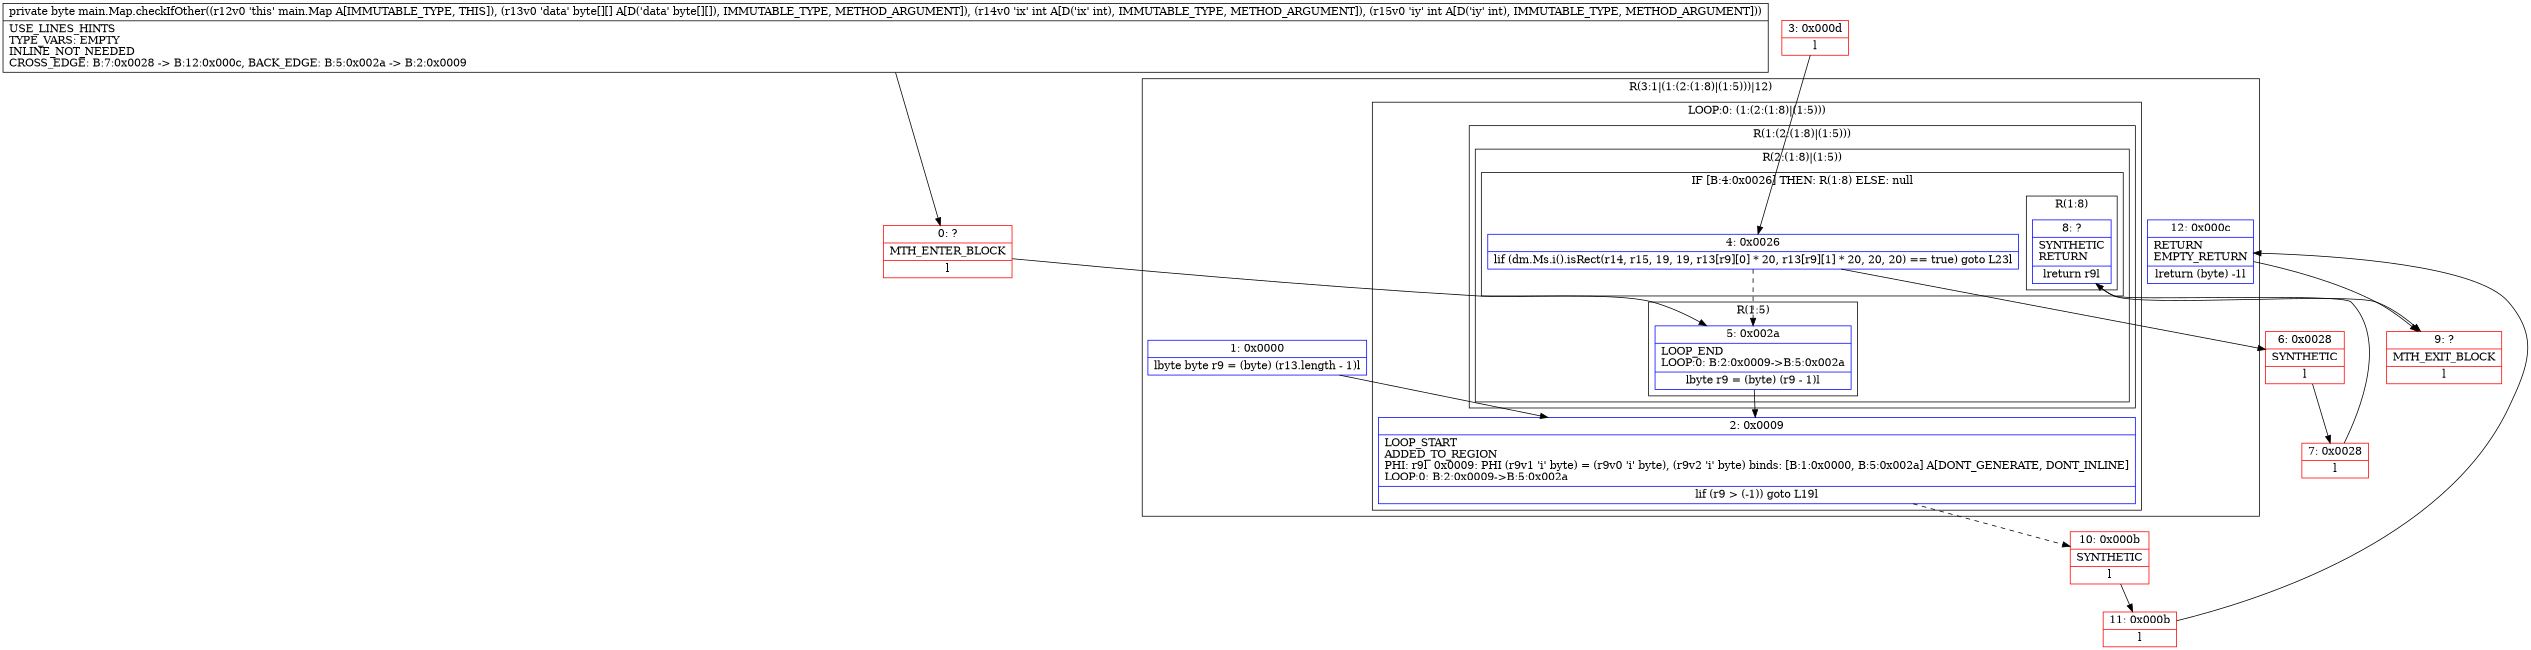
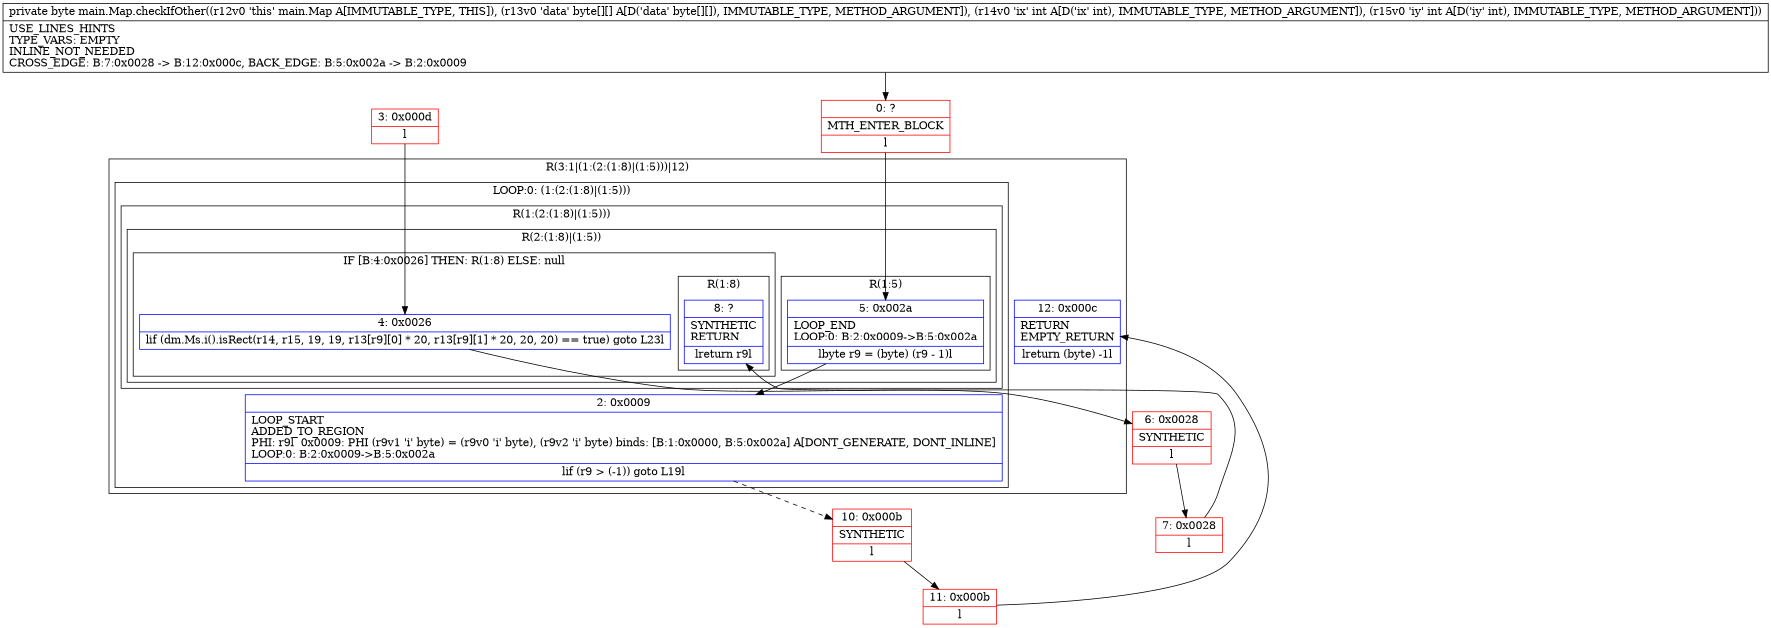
edge "4: 0x0026" -> "5: 0x002a": removed
node "1: 0x0000": removed
node "9: ?": removed
